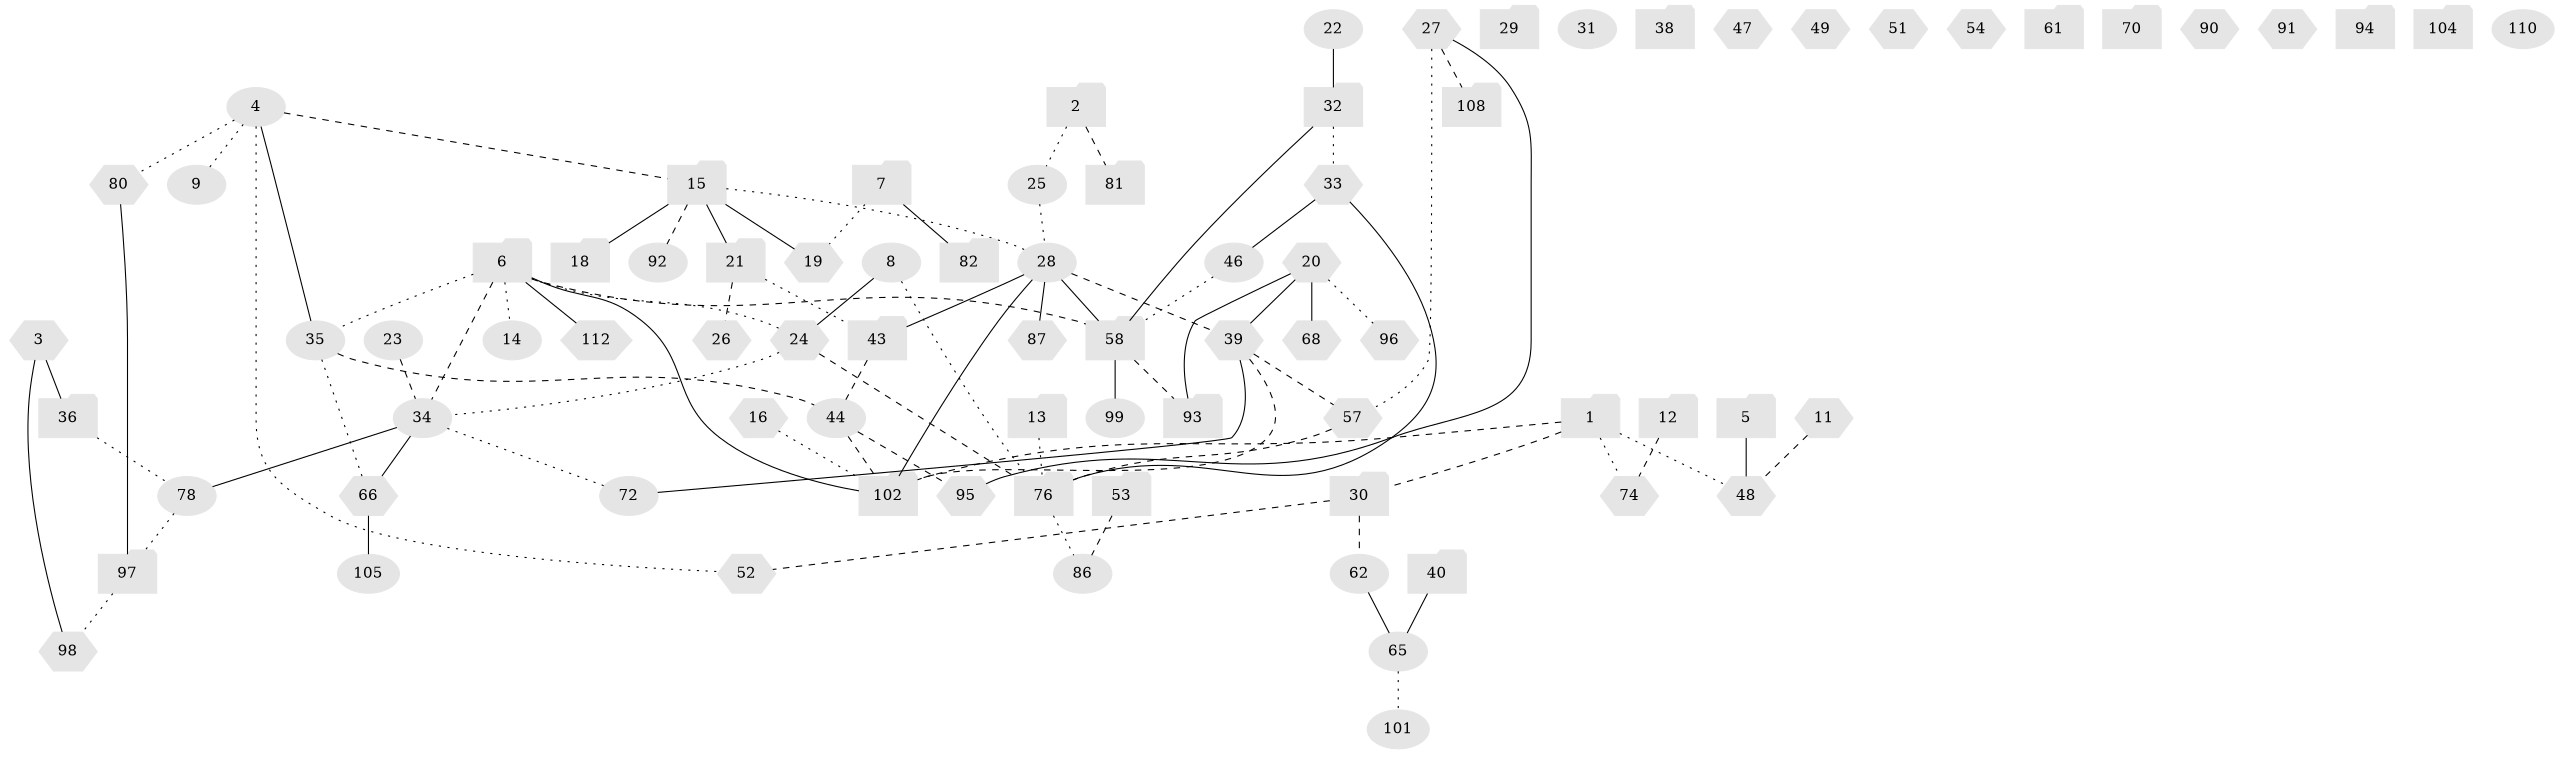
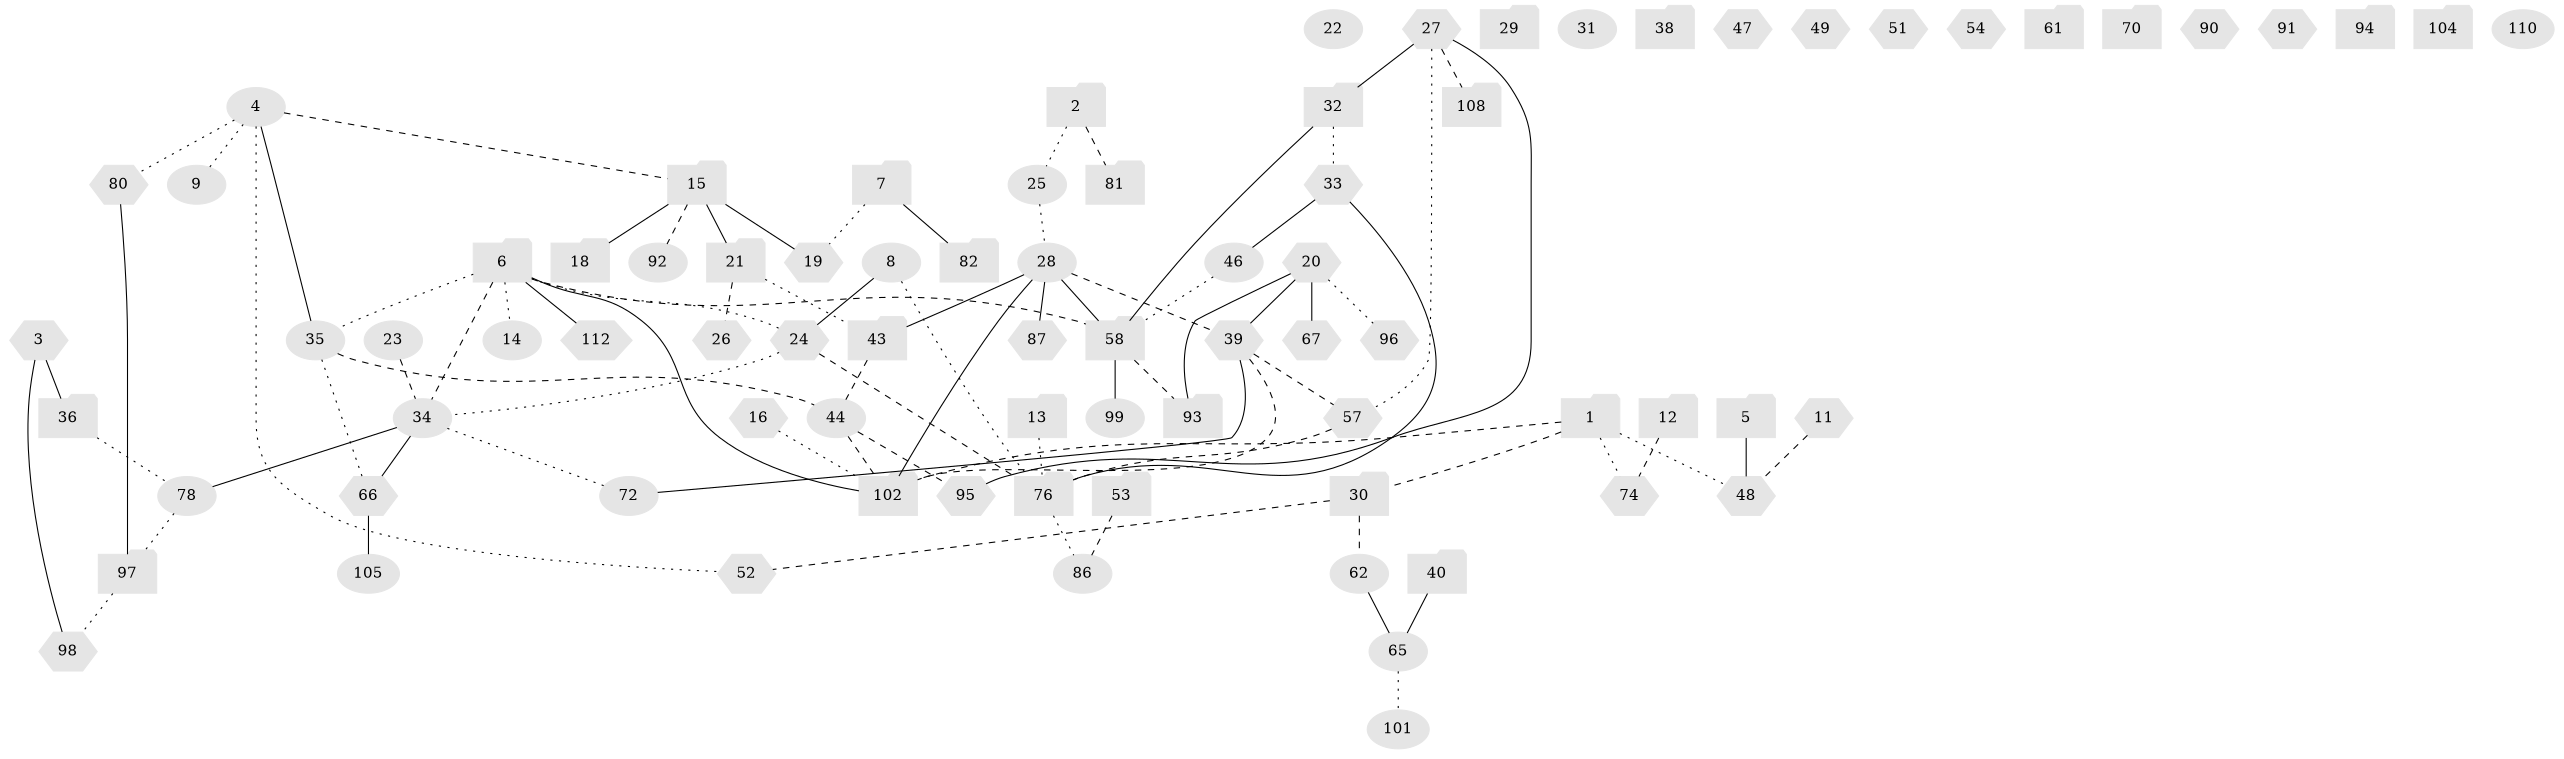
edge "22" -- "32": now "27" -- "32"
edge "15" -- "28": removed
node "68": label "68" -> "67"
